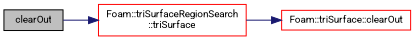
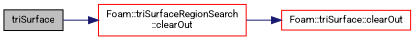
node "clearOut": label "clearOut" -> "triSurface"
node "Foam::triSurfaceRegionSearch ::triSurface": label "Foam::triSurfaceRegionSearch ::triSurface" -> "Foam::triSurfaceRegionSearch ::clearOut"
